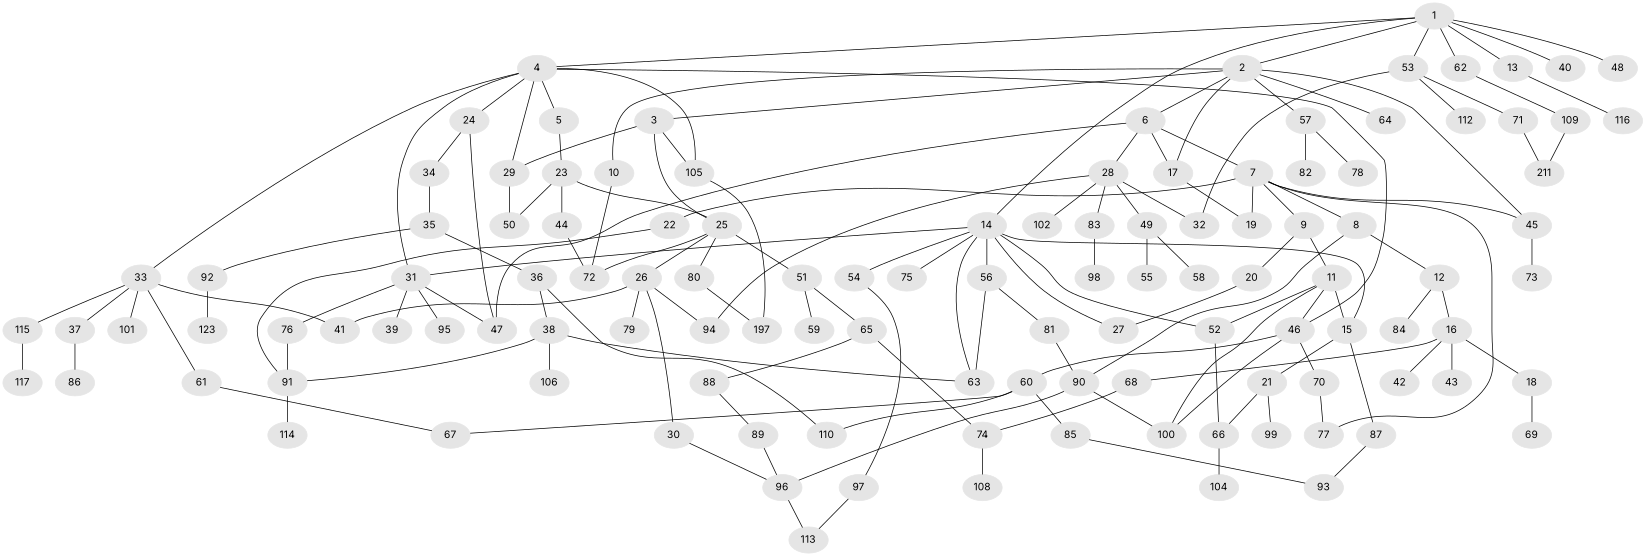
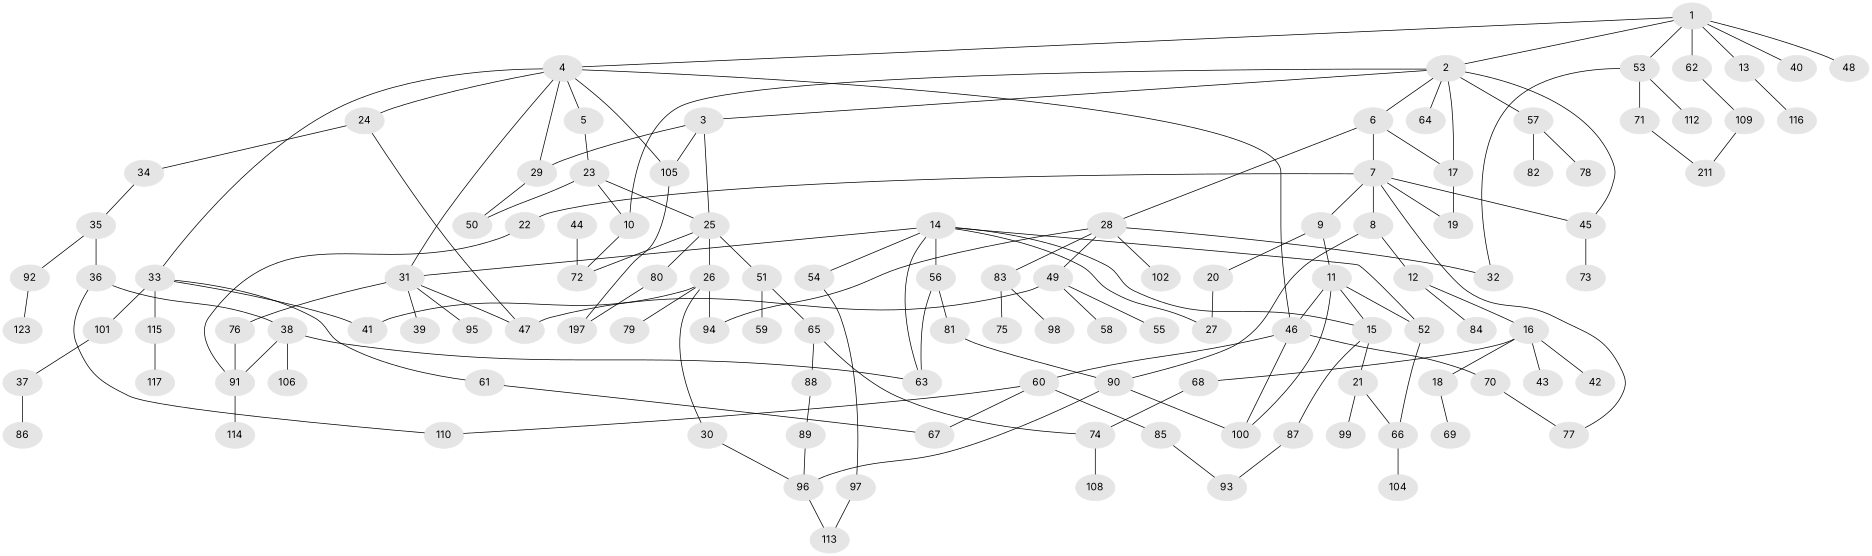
edge "1" -- "14": removed
edge "6" -- "47": now "49" -- "47"
edge "23" -- "44": now "23" -- "10"
edge "14" -- "75": now "83" -- "75"
edge "33" -- "37": now "101" -- "37"
